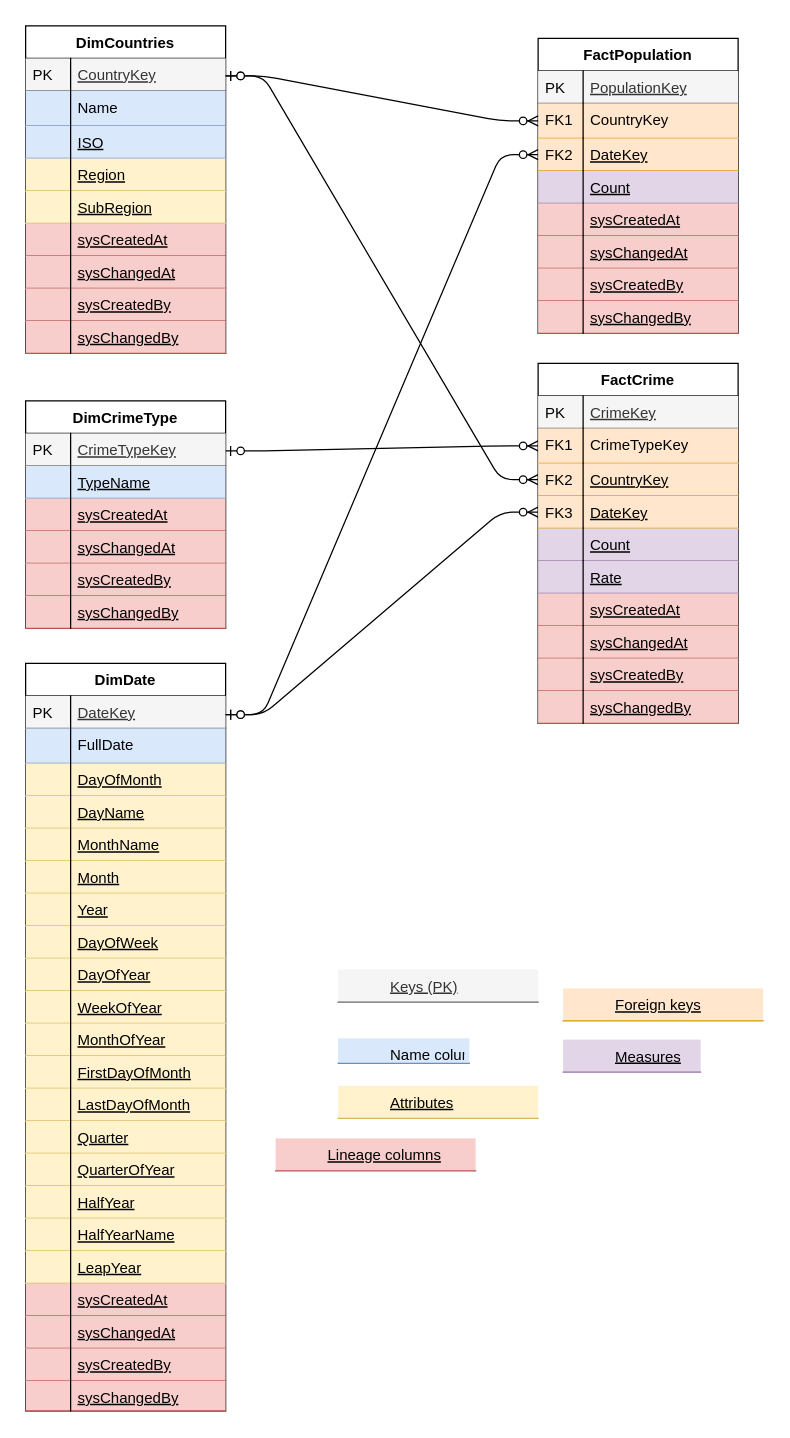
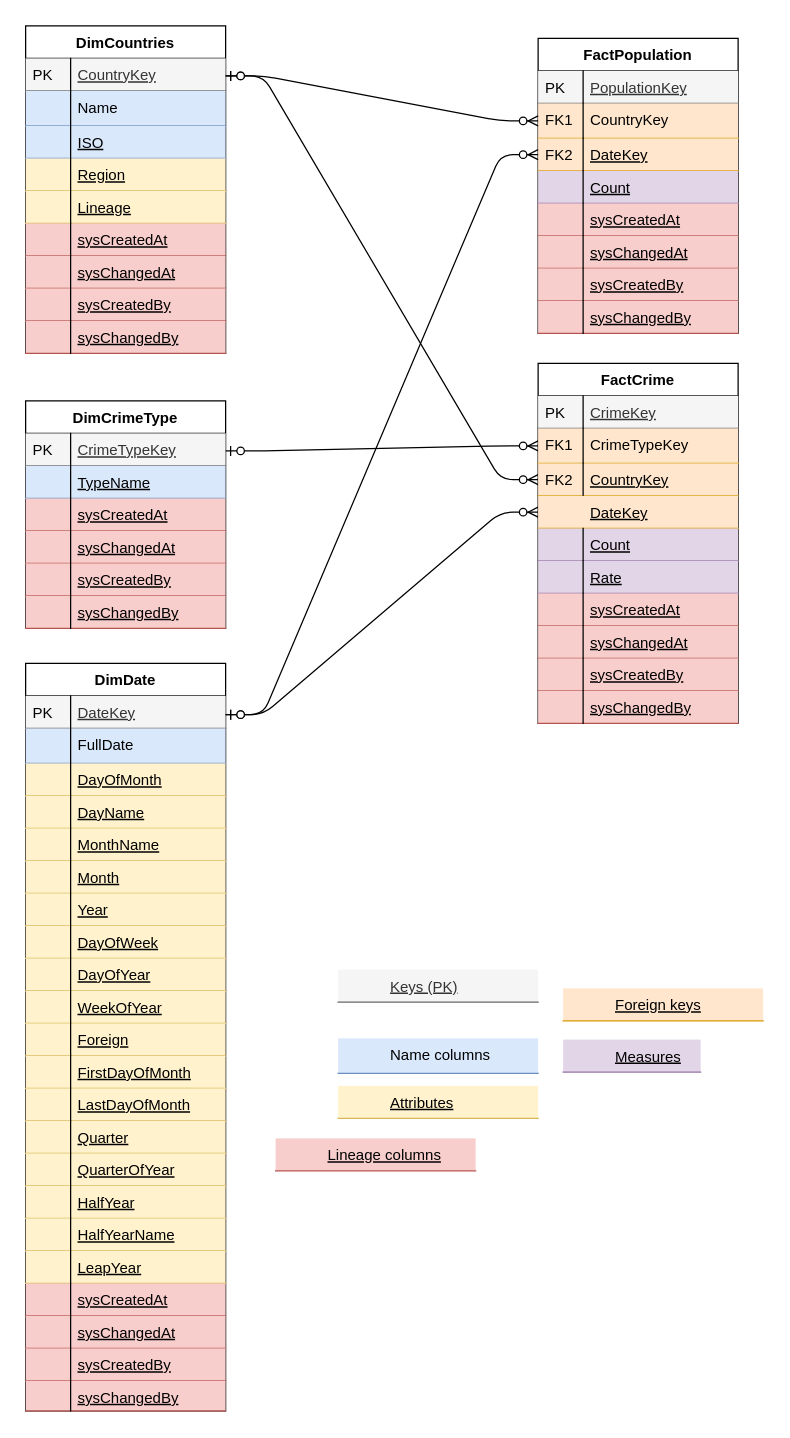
node "SubRegion": label "SubRegion" -> "Lineage"
node "FK3": removed
node "MonthOfYear": label "MonthOfYear" -> "Foreign"
node "Name columns": size 131x25 -> 200x35
